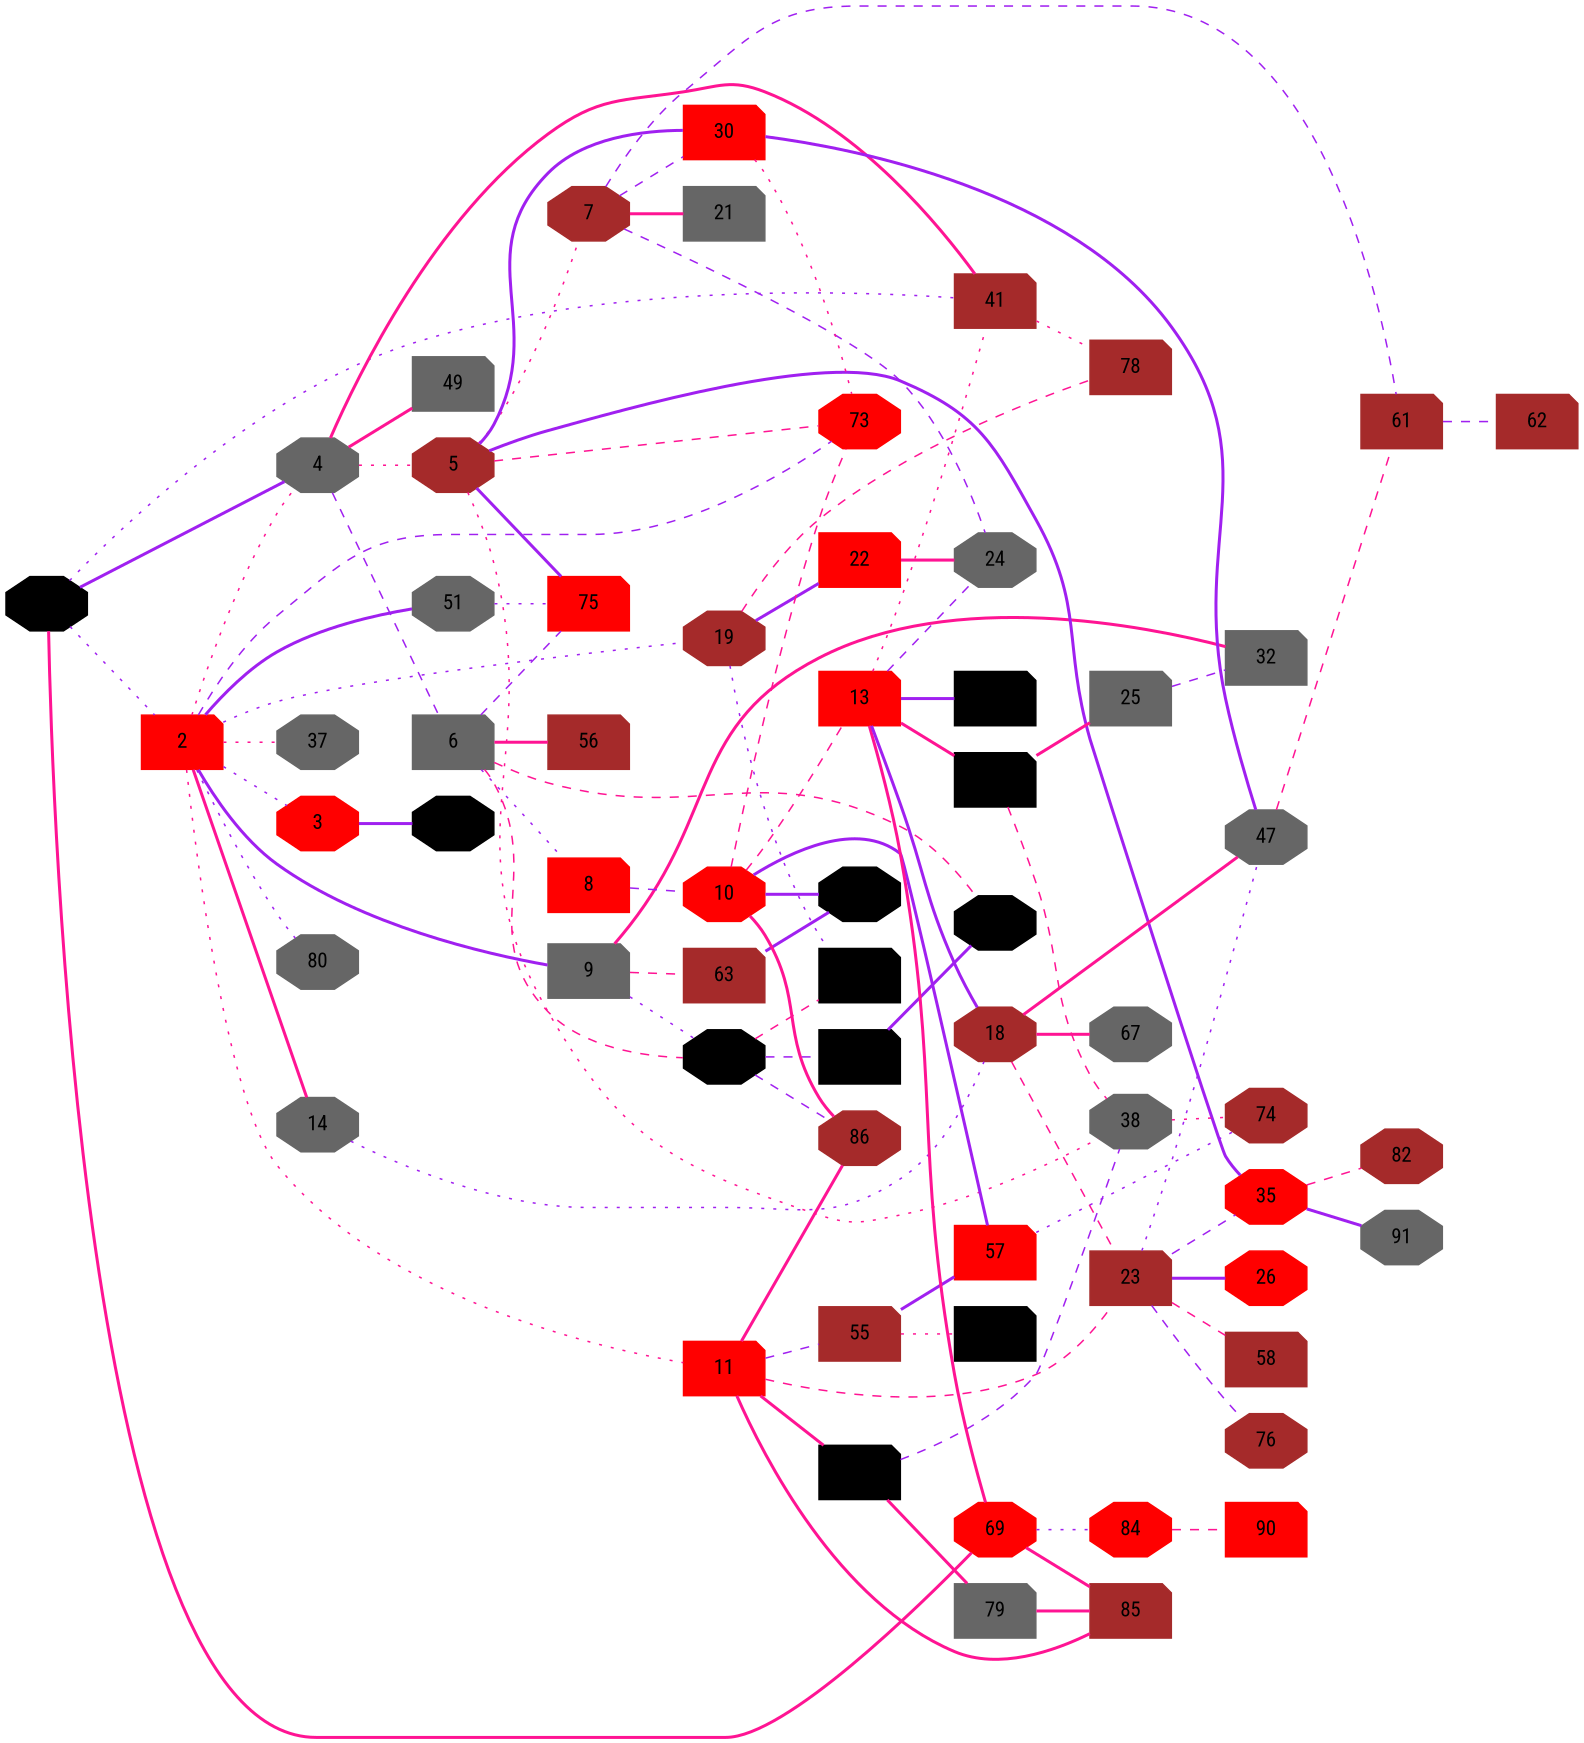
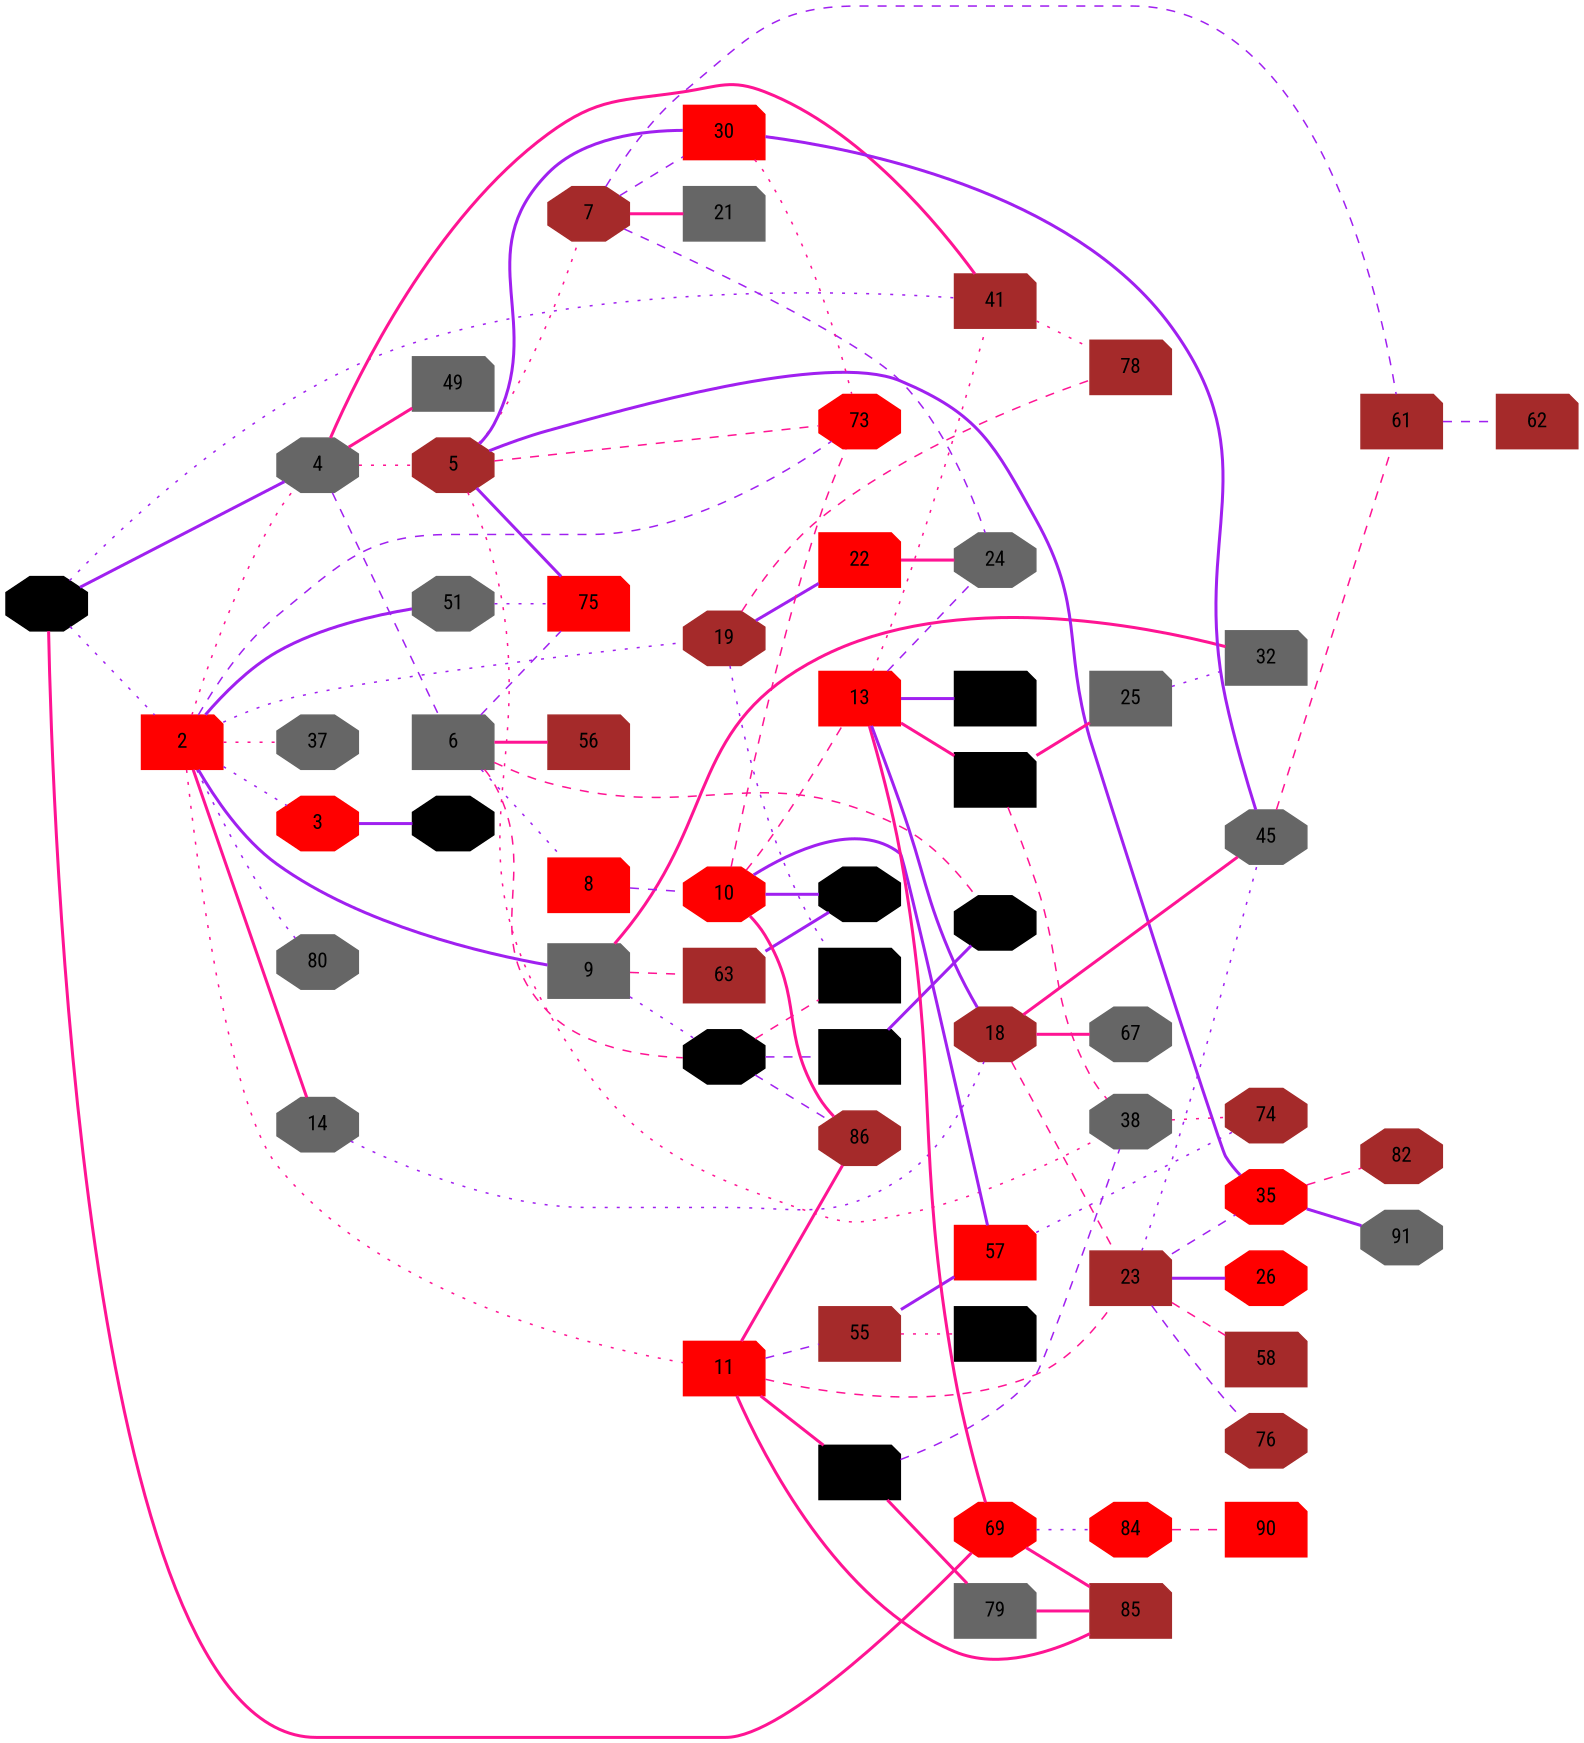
edge "32" -- "25": style dashed -> dotted
node "47": label "47" -> "45"
